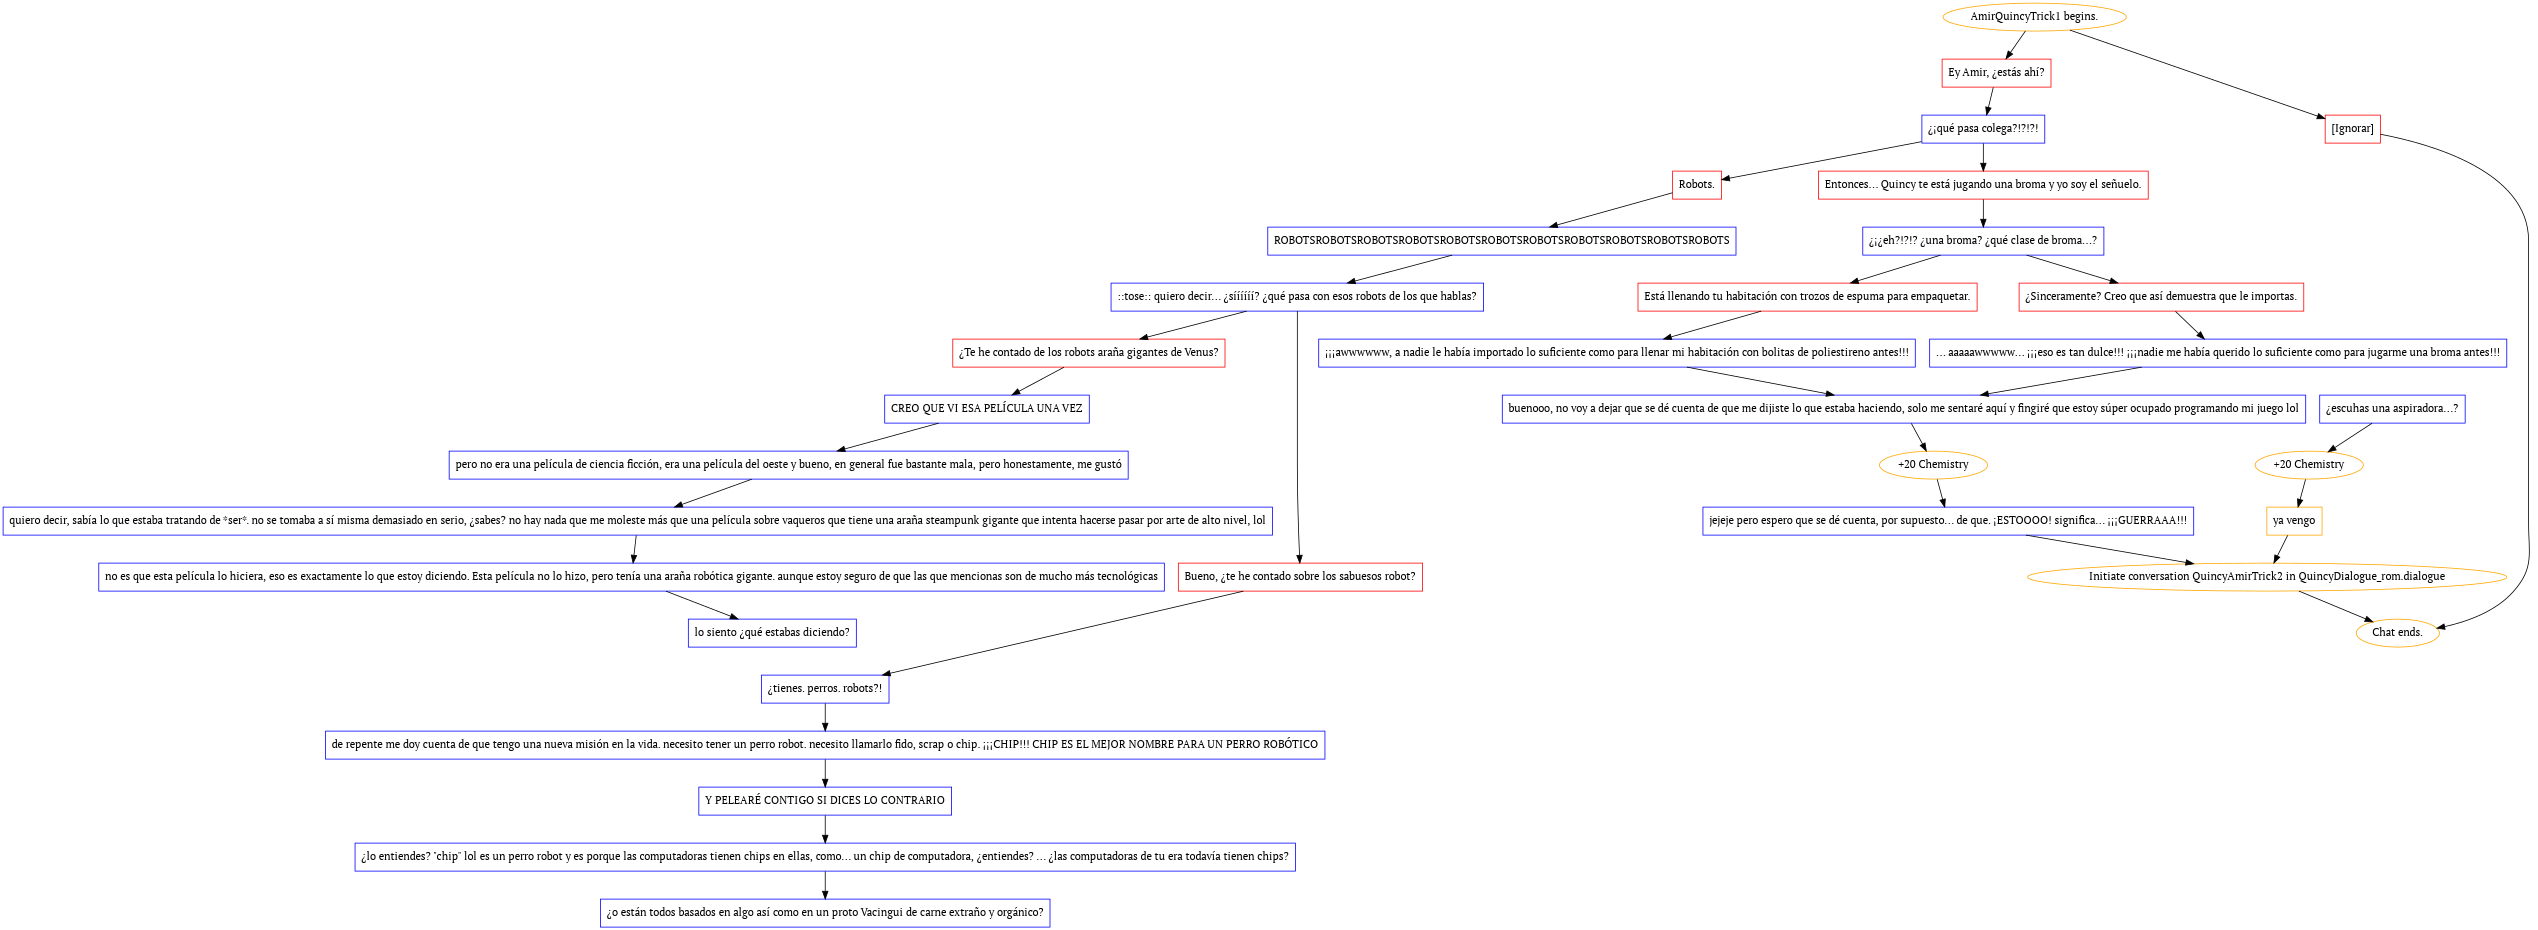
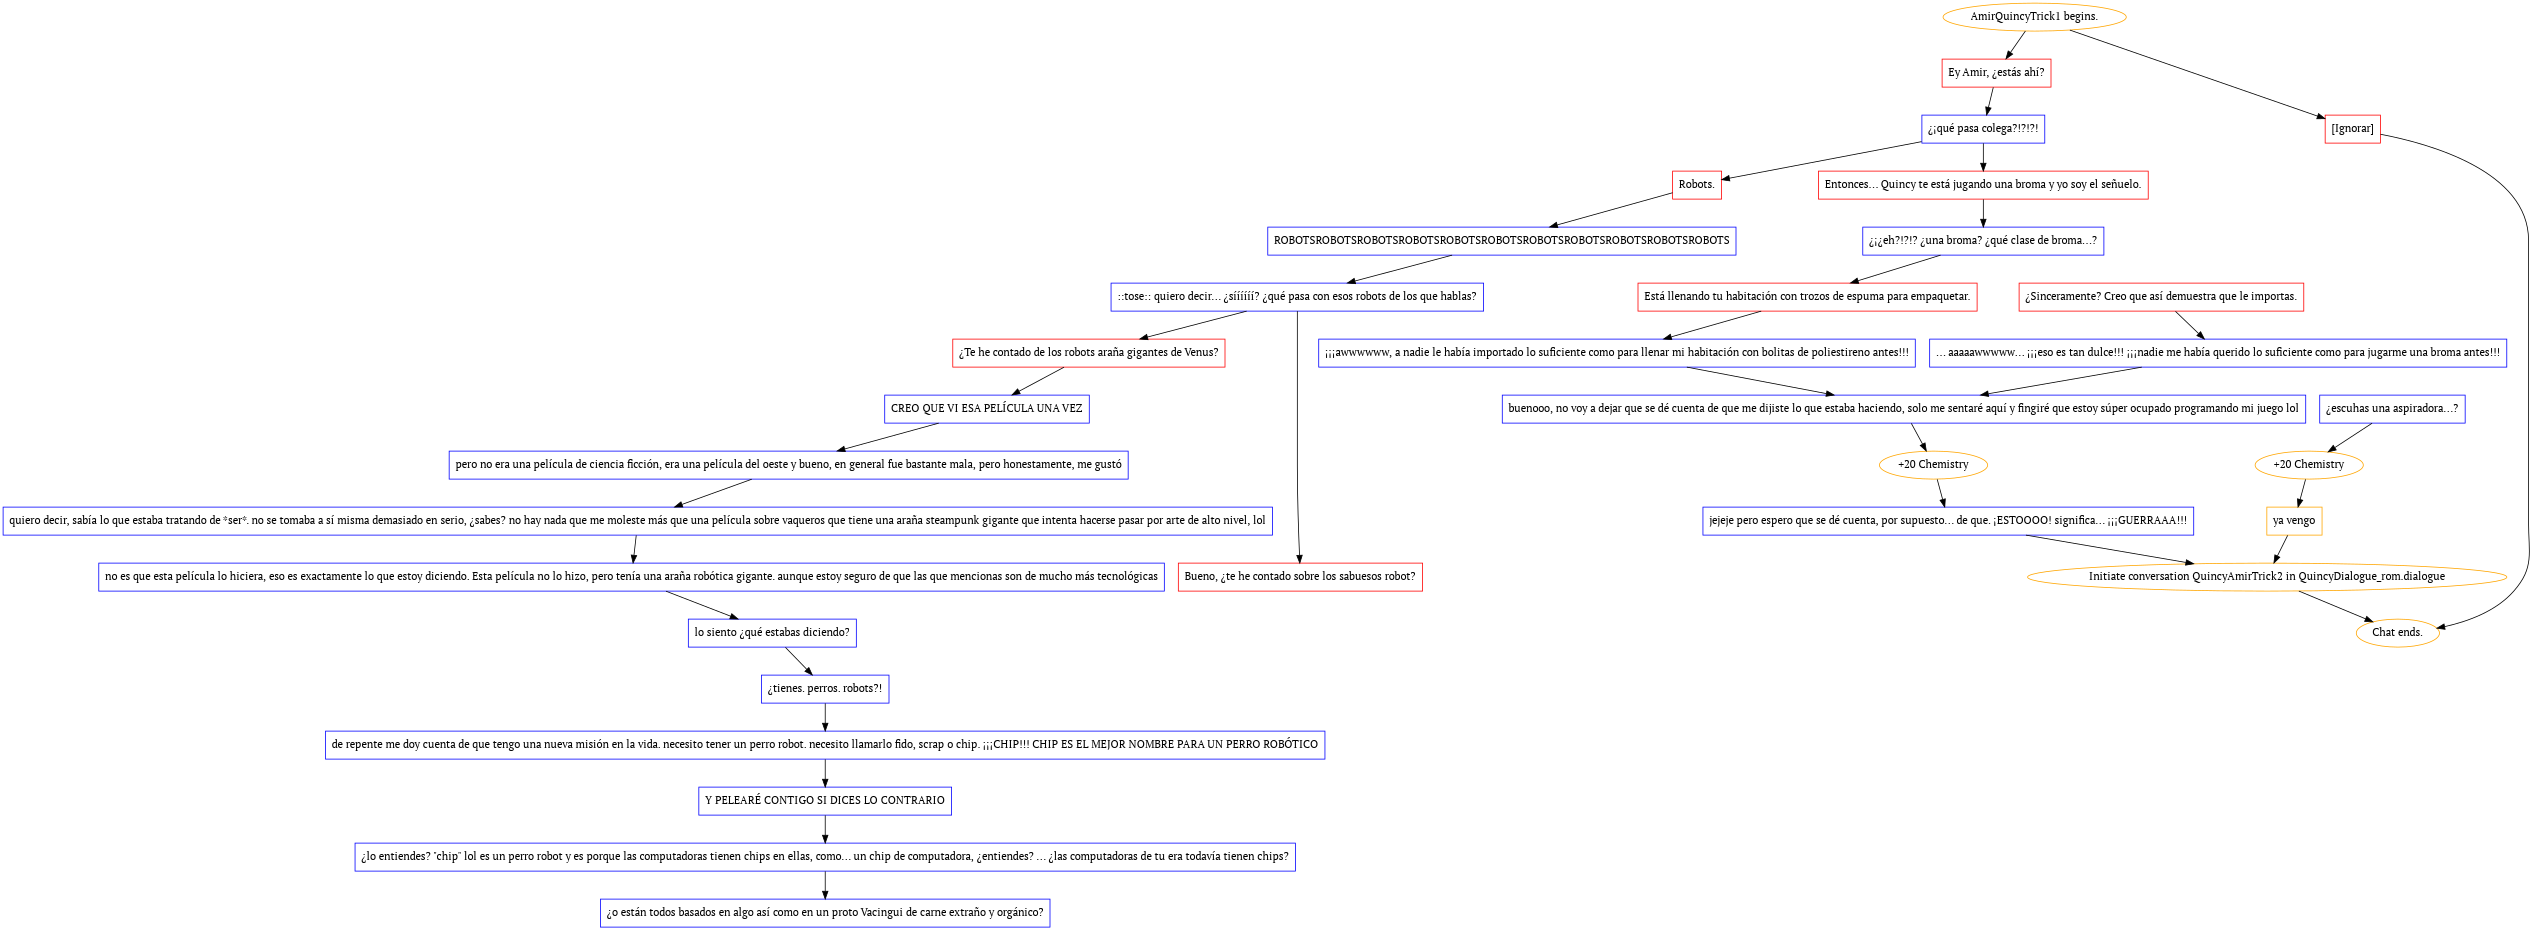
edge "¿¡¿eh?!?!? ¿una broma? ¿qué clase de broma...?" -> "¿Sinceramente? Creo que así demuestra que le importas.": removed
edge "Bueno, ¿te he contado sobre los sabuesos robot?" -> "¿tienes. perros. robots?!": now "lo siento ¿qué estabas diciendo?" -> "¿tienes. perros. robots?!"
